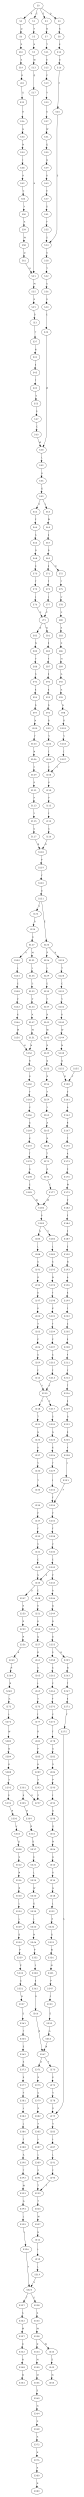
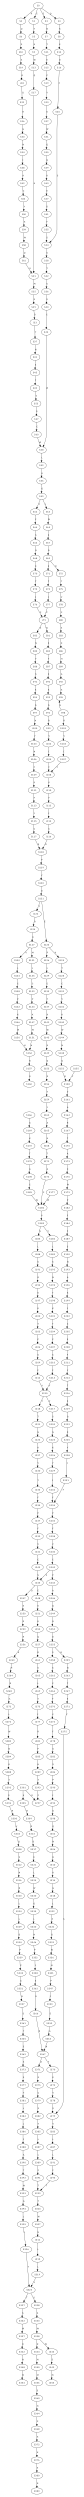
edge "S95" -> "S98": reversed
node "S163": removed
edge "S174" -> "S177": now "S174" -> "S180"
edge "S233" -> "S235": added, label "F"
